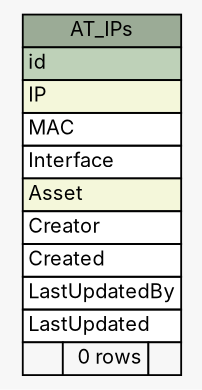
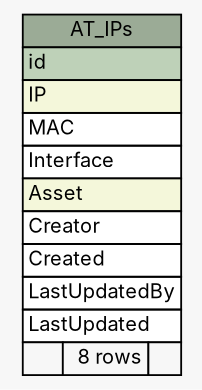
node "AT_IPs": text "0 rows" -> "8 rows"
